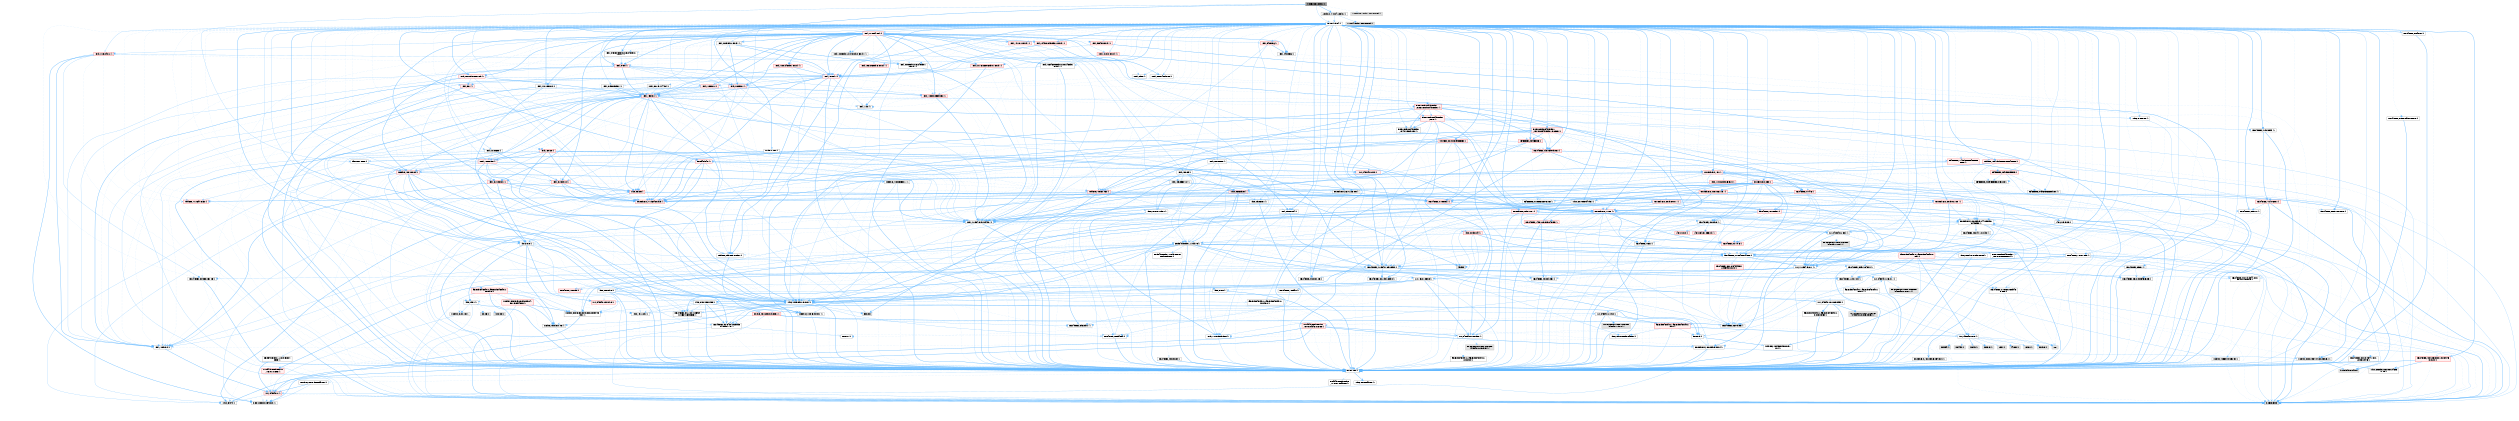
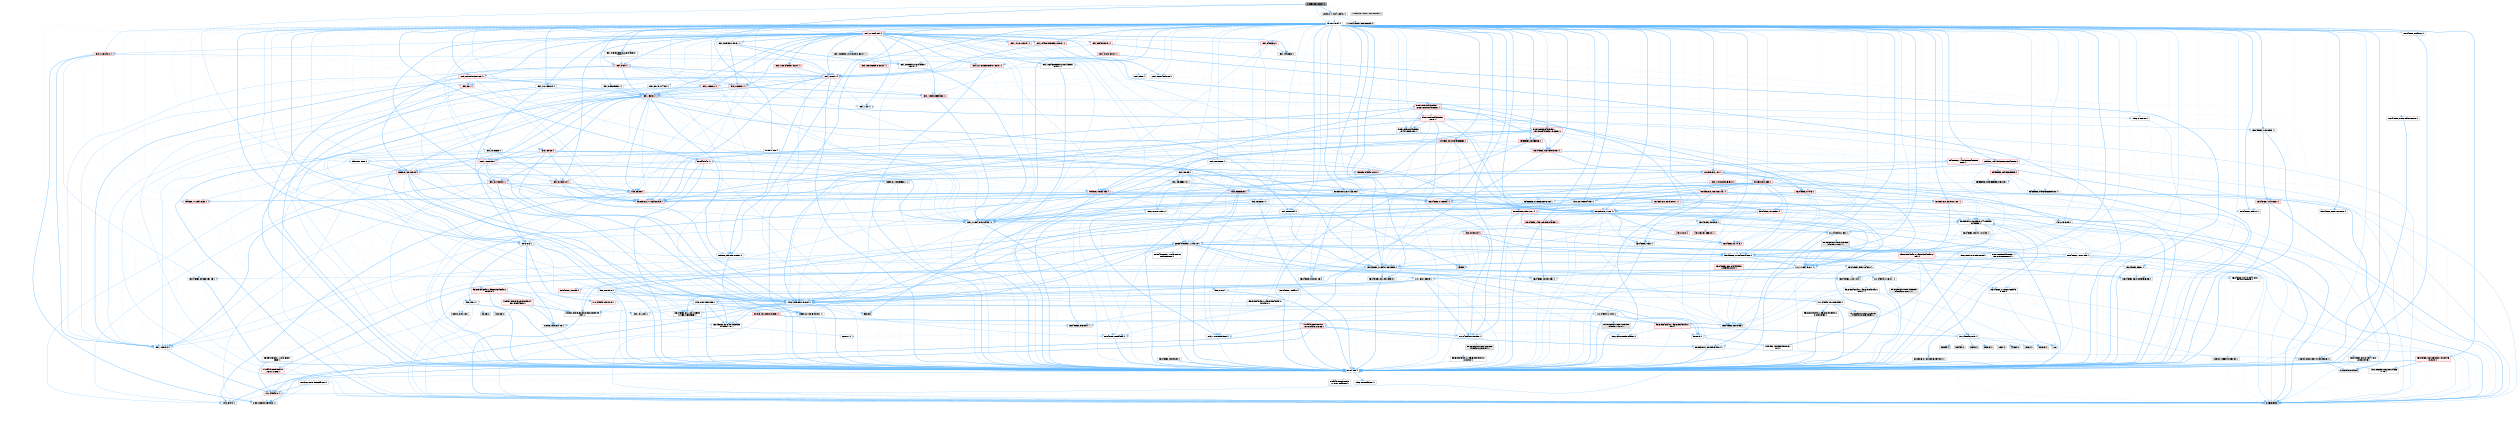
node "HAL/PlatformTLS.h": label "HAL/PlatformTLS.h" -> "HEADER/PlatformTLS.h"
edge "GenericPlatform/GenericPlatform Memory.h" -> "HAL/PlatformMemory.h": reversed
